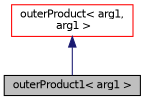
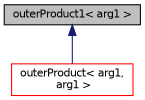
edge "outerProduct1< arg1 >" -> "outerProduct< arg1, arg1 >": reversed
